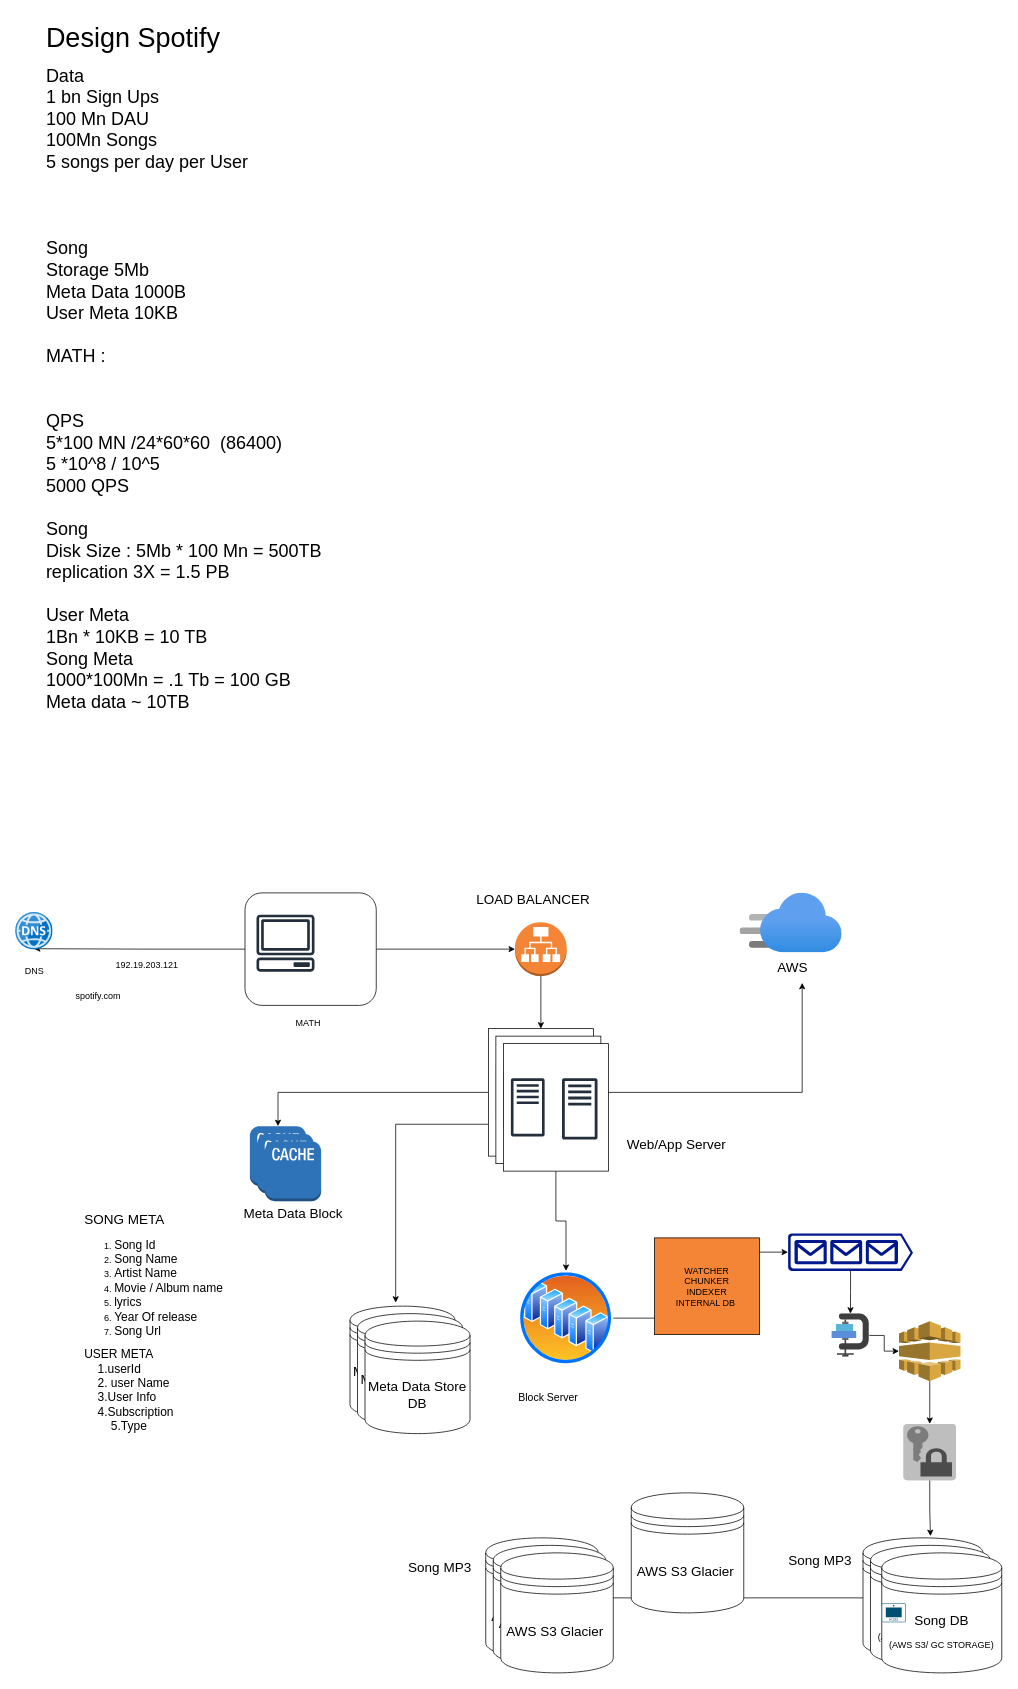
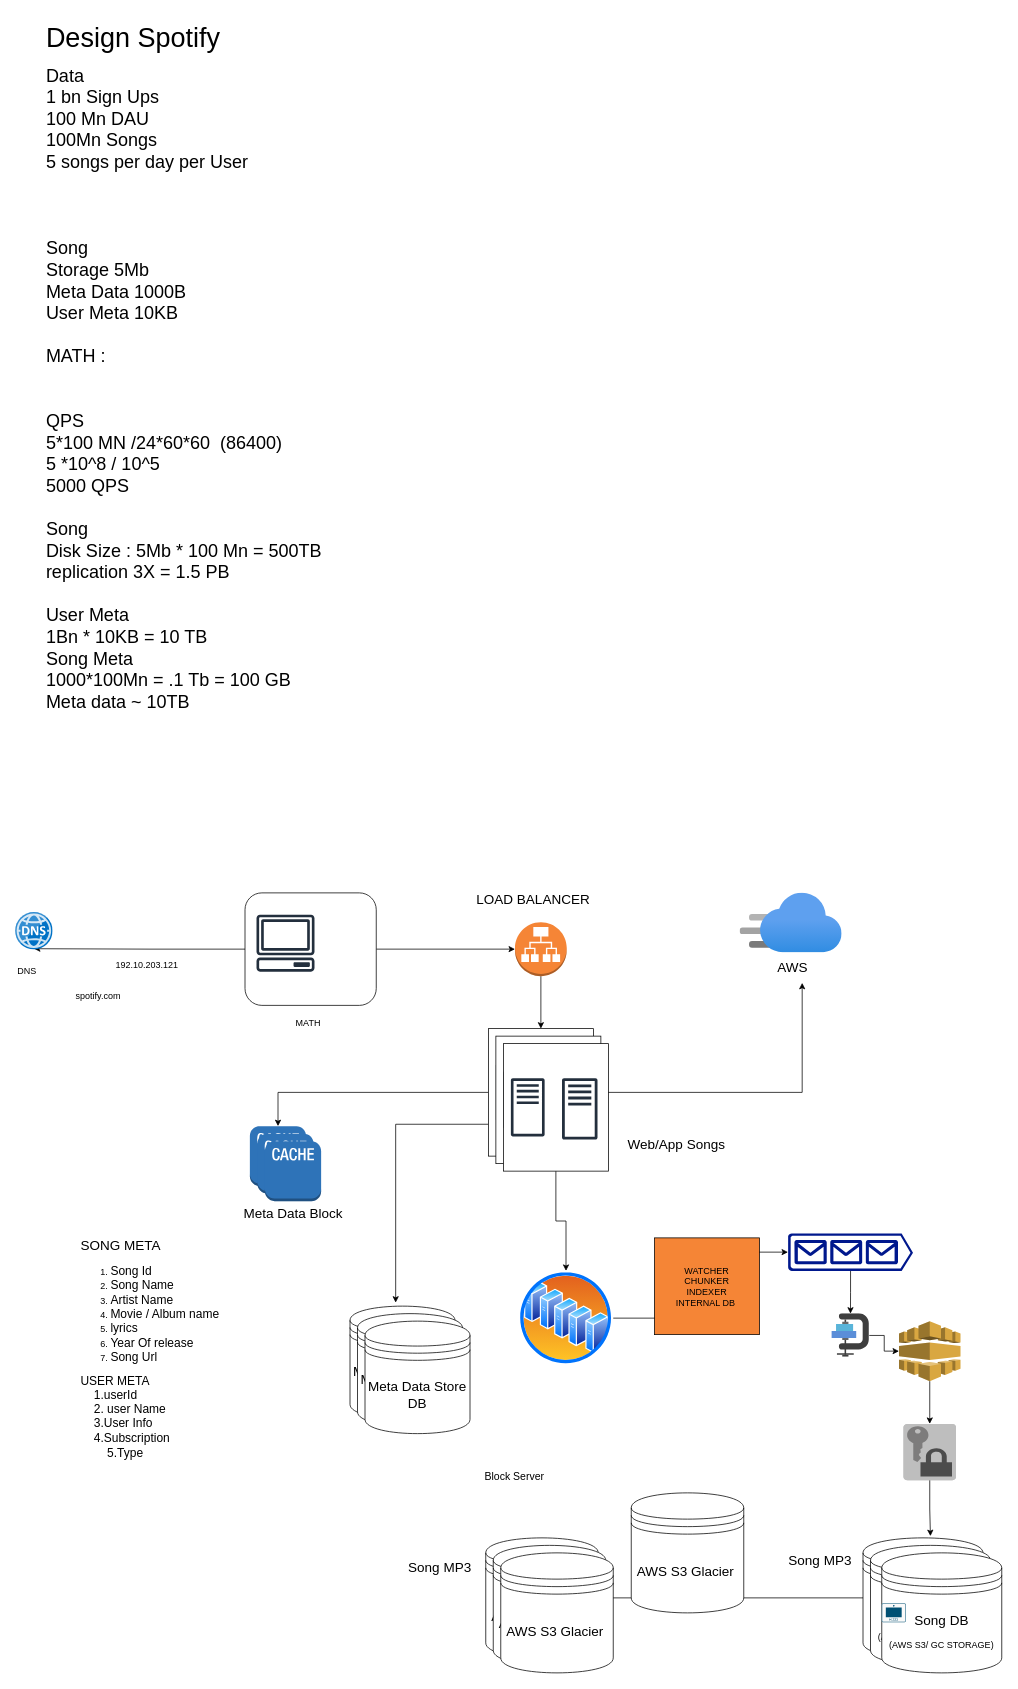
node "192.19.203.121": label "192.19.203.121" -> "192.10.203.121"
node "DNS": moved (34, 972) -> (27, 972)
node "Web/App Server": label "Web/App Server" -> "Web/App Songs"
node "SONG META Song Id Song Name Artist Name Movie / Album name lyrics Year Of release Song Url USER META 1.userId 2. user Name 3.User Info 4.Subscription 5.Type": moved (168, 1368) -> (164, 1394)
node "Block Server": moved (548, 1398) -> (514, 1476)
